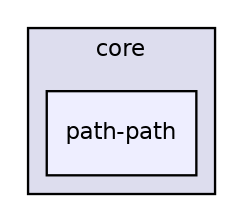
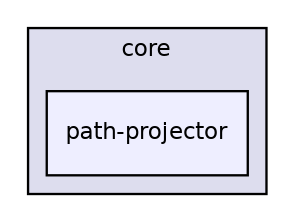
node "path-path": label "path-path" -> "path-projector"
